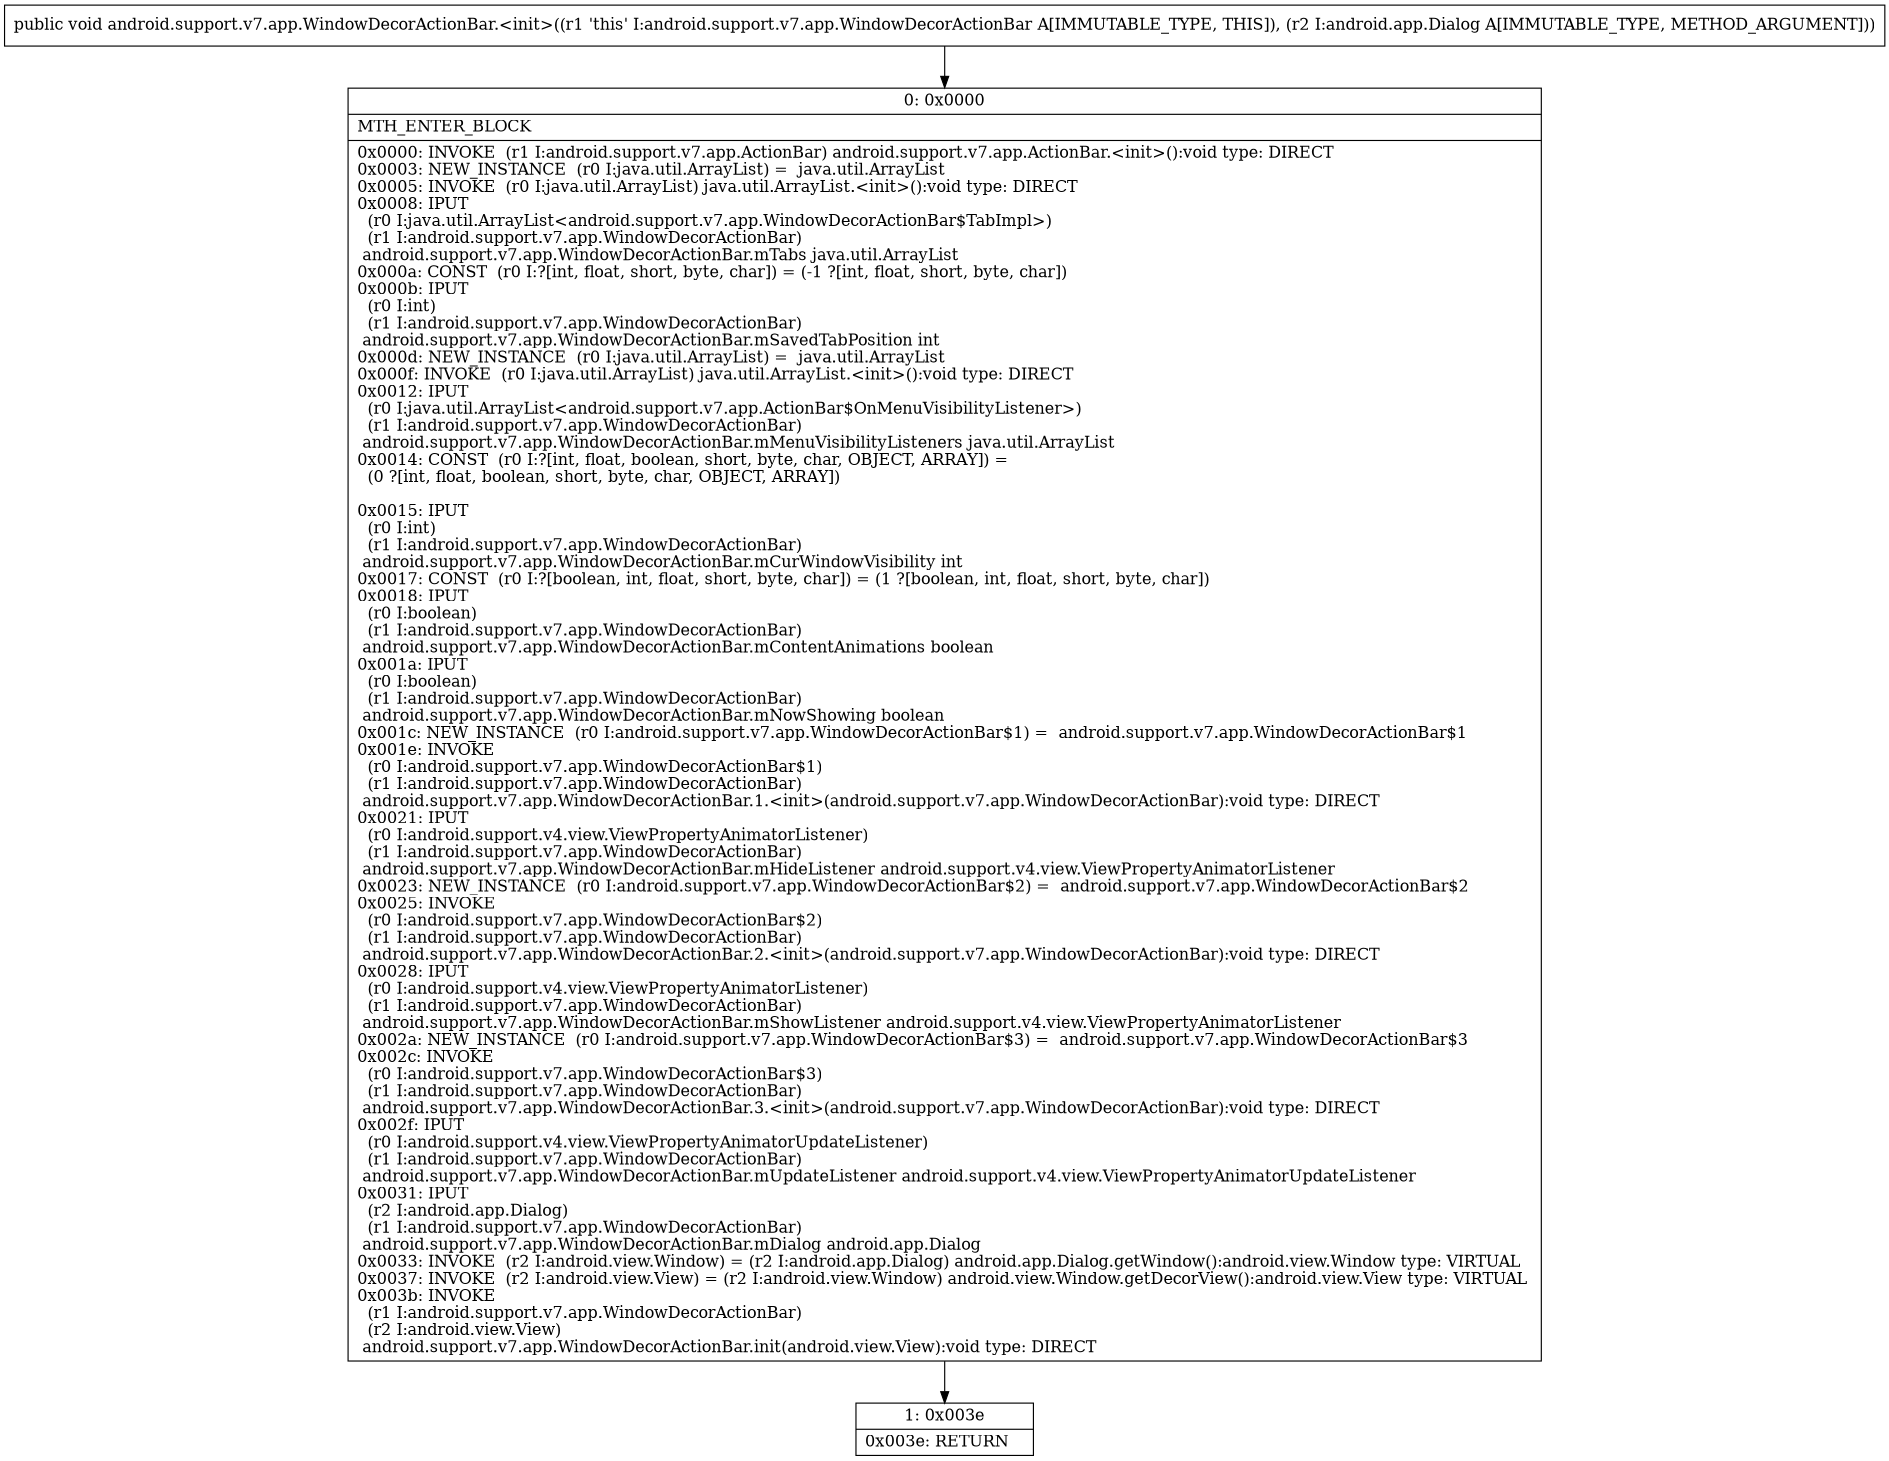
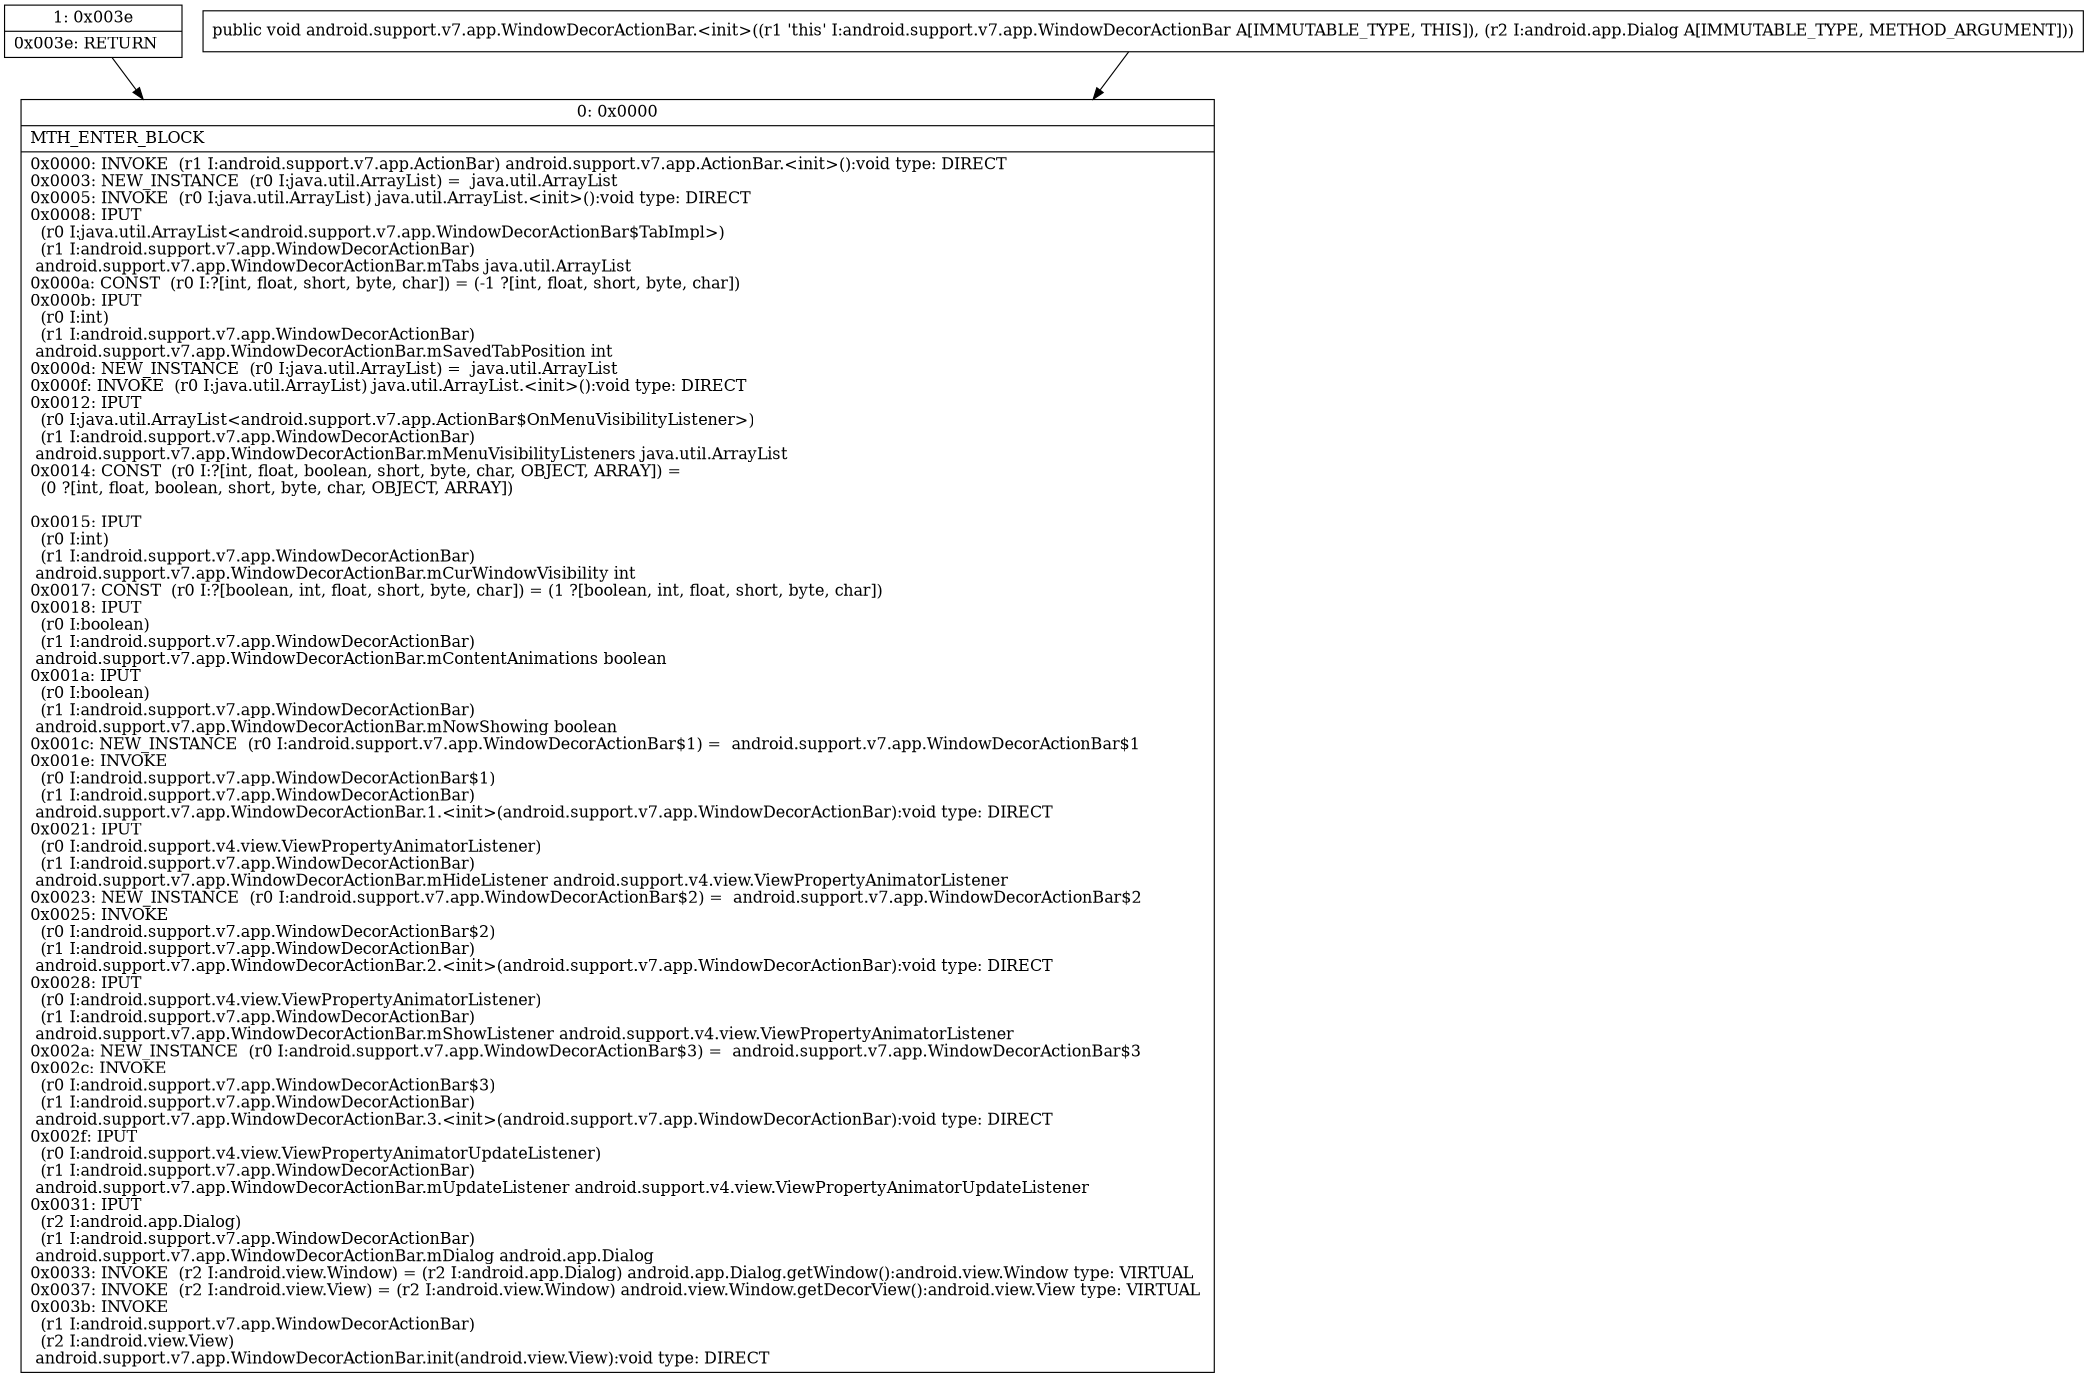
edge "0: 0x0000" -> "1: 0x003e": reversed
